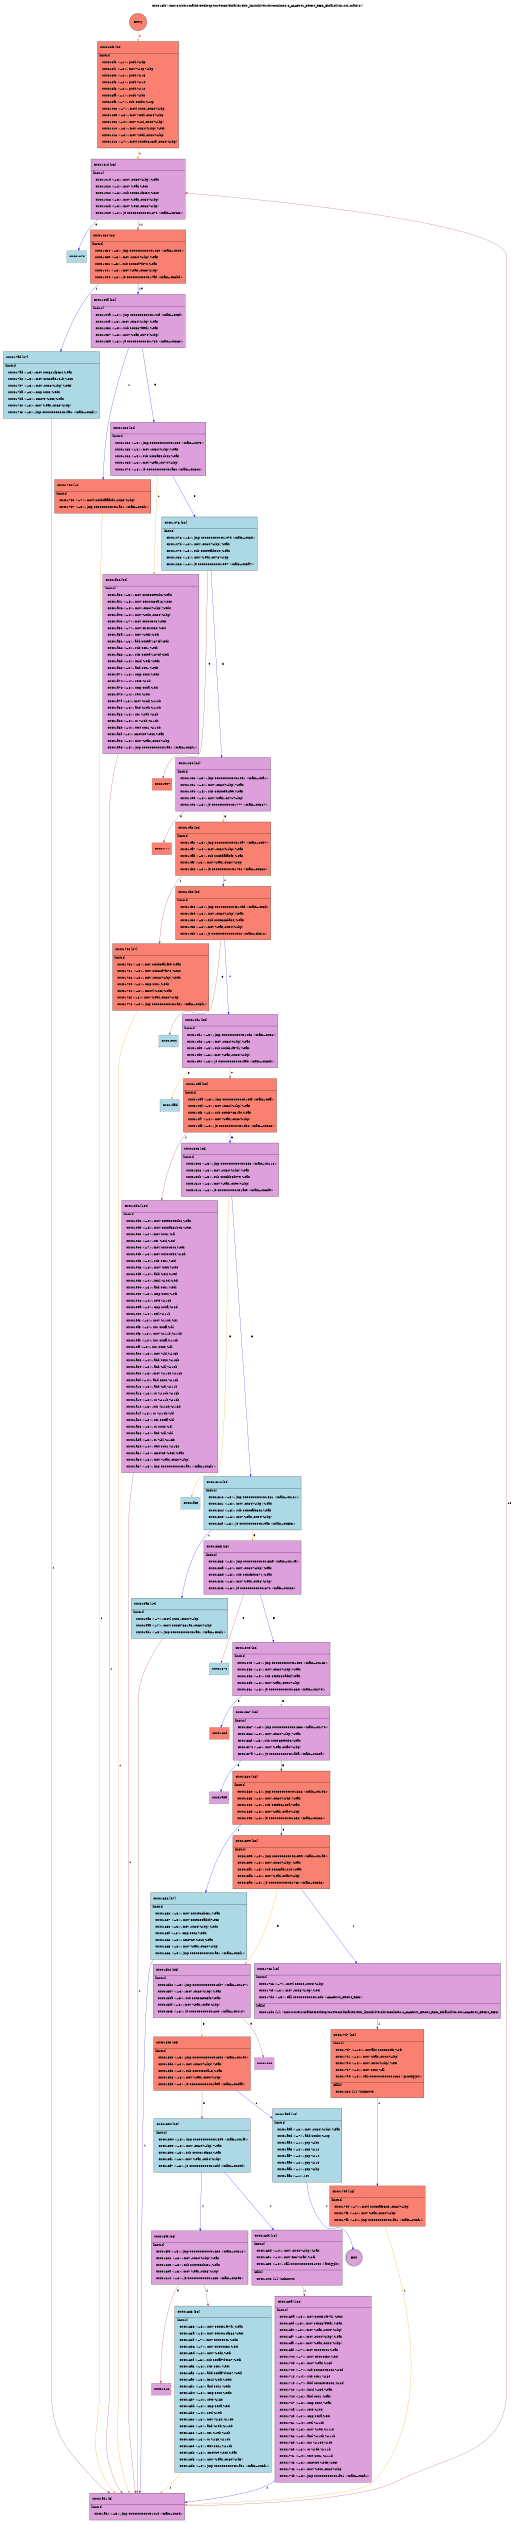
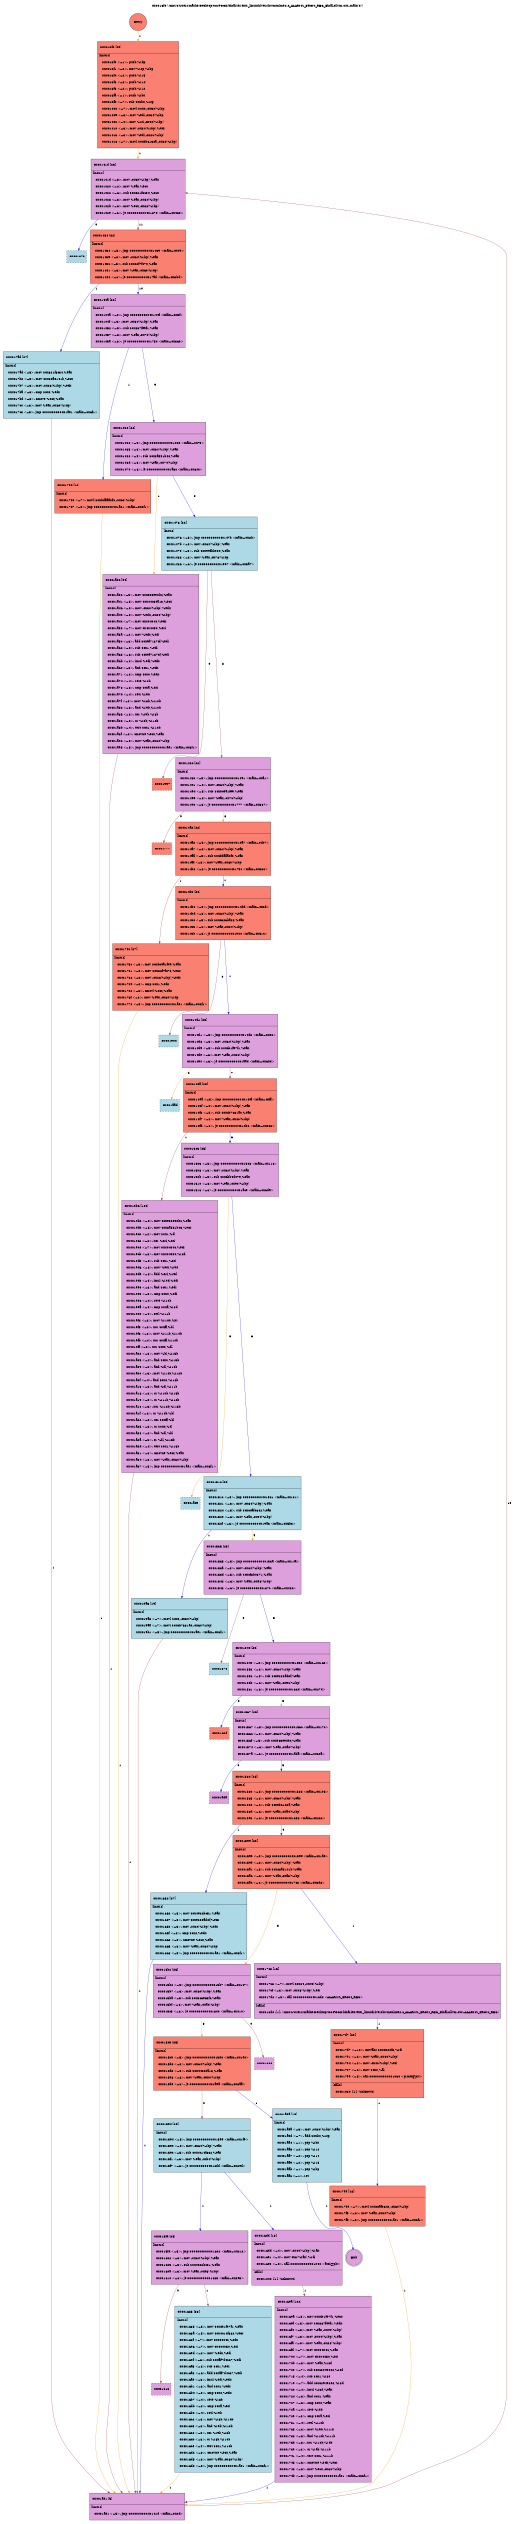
edge "0x401476 [22]" -> "0x40148c [22]": color blue -> brown
